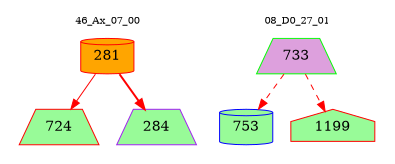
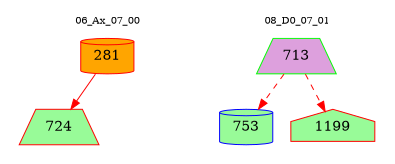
cluster "46_Ax_07_00": label "46_Ax_07_00" -> "06_Ax_07_00"
cluster "08_D0_27_01": label "08_D0_27_01" -> "08_D0_07_01"
node "733": label "733" -> "713"
node "284": removed
